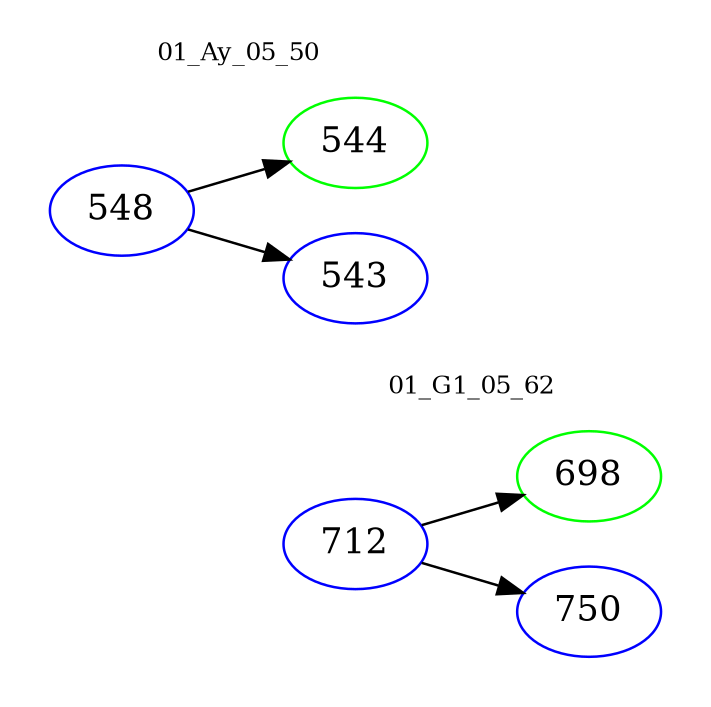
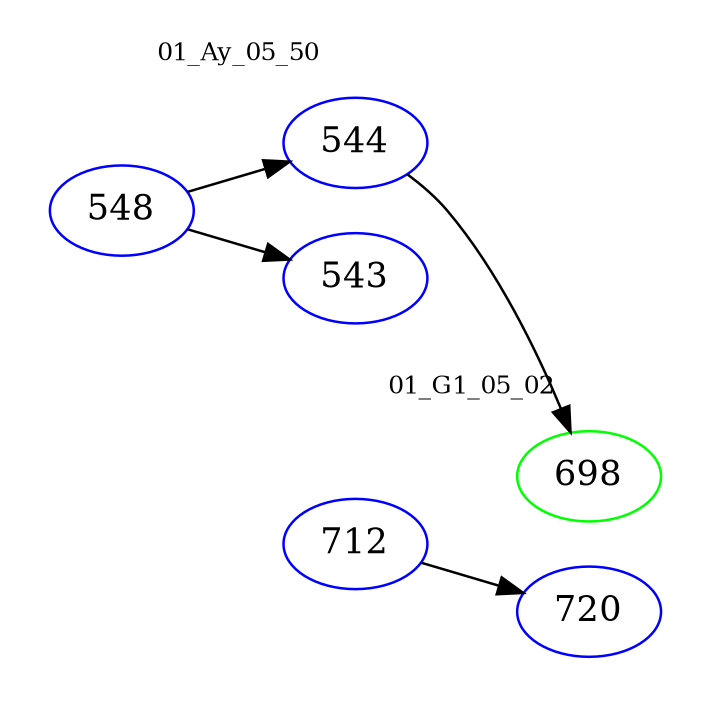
node "544": color green -> blue
cluster "01_G1_05_62": label "01_G1_05_62" -> "01_G1_05_02"
edge "712" -> "698": now "544" -> "698"
node "750": label "750" -> "720"
